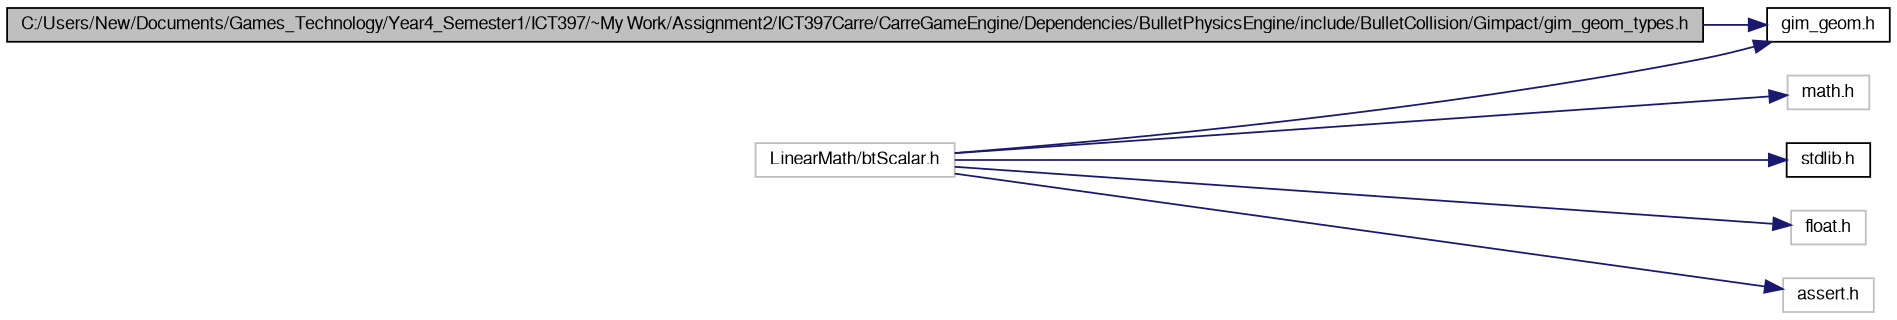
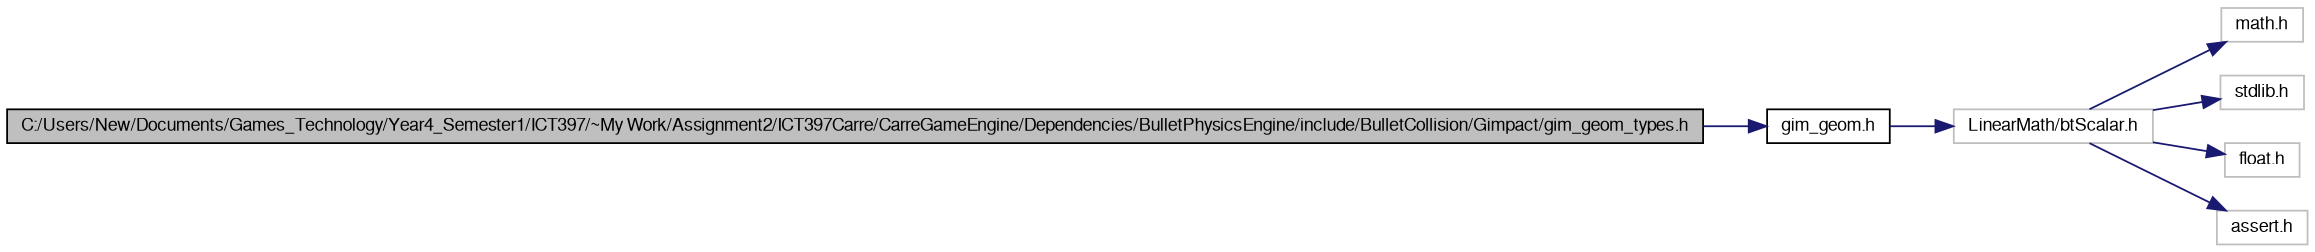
edge "LinearMath/btScalar.h" -> "gim_geom.h": reversed
node "stdlib.h": color black -> grey75
